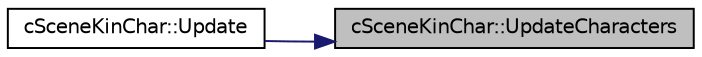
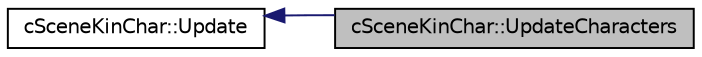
edge "cSceneKinChar::Update" -> "cSceneKinChar::UpdateCharacters": reversed
